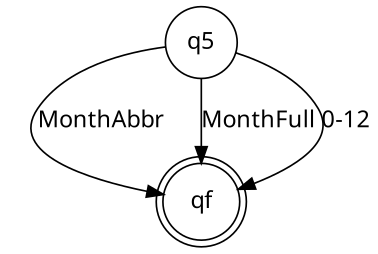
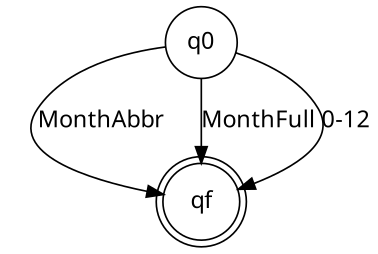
node "q5": label "q5" -> "q0"
